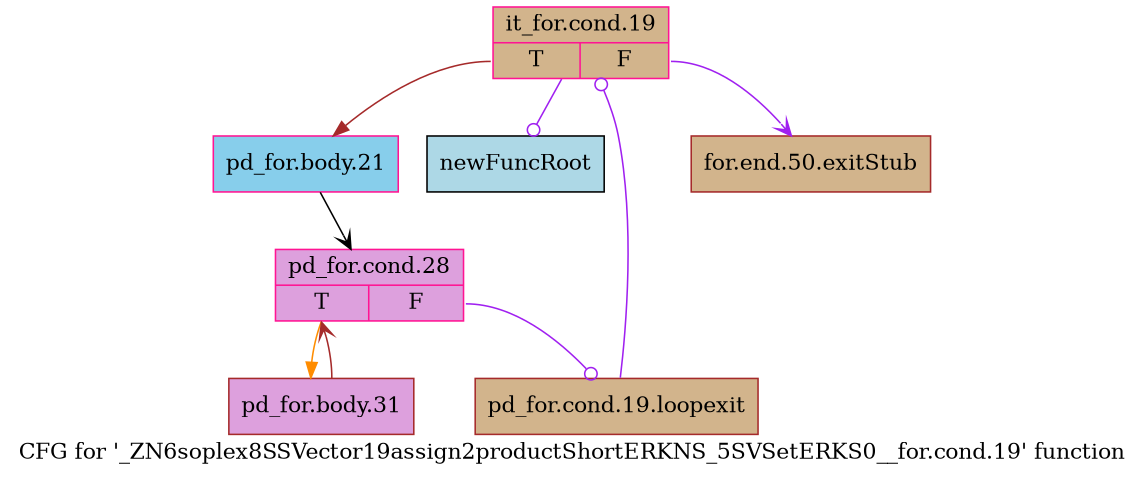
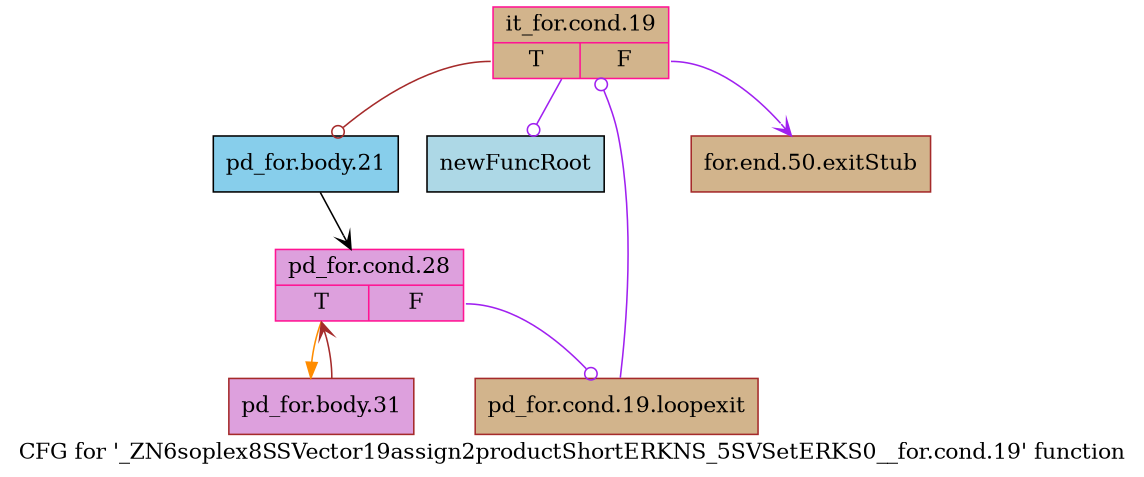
edge "it_for.cond.19" -> "pd_for.body.21": arrowhead normal -> odot
node "pd_for.body.21": color deeppink -> black
